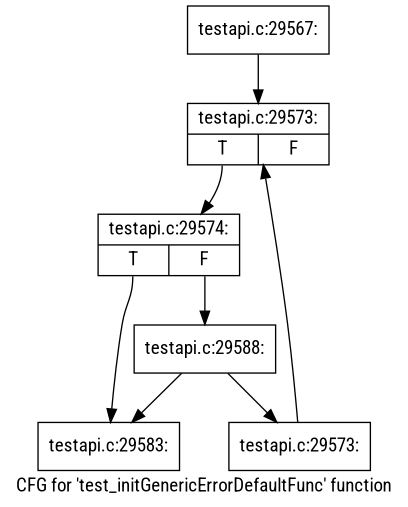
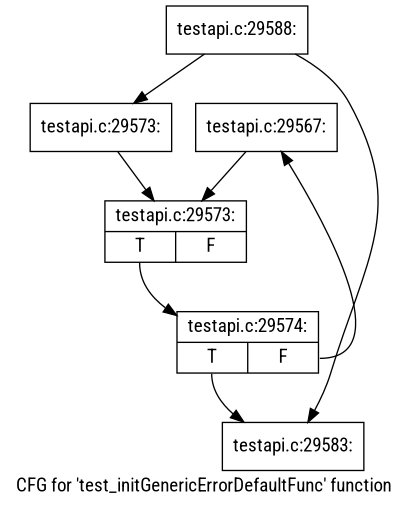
edge "testapi.c:29574:" -> "testapi.c:29588:": now "testapi.c:29574:" -> "testapi.c:29567:"
